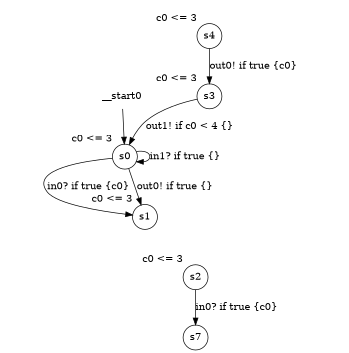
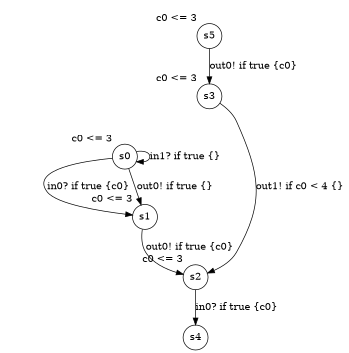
node "s4 c0 <= 3": label "s4 c0 <= 3" -> "s5 c0 <= 3"
node "__start0": removed
edge "s3 c0 <= 3" -> "s0 c0 <= 3": now "s3 c0 <= 3" -> "s2 c0 <= 3"
edge "s1 c0 <= 3" -> "s2 c0 <= 3": added, label "out0! if true {c0}"
node "s7": label "s7" -> "s4"
